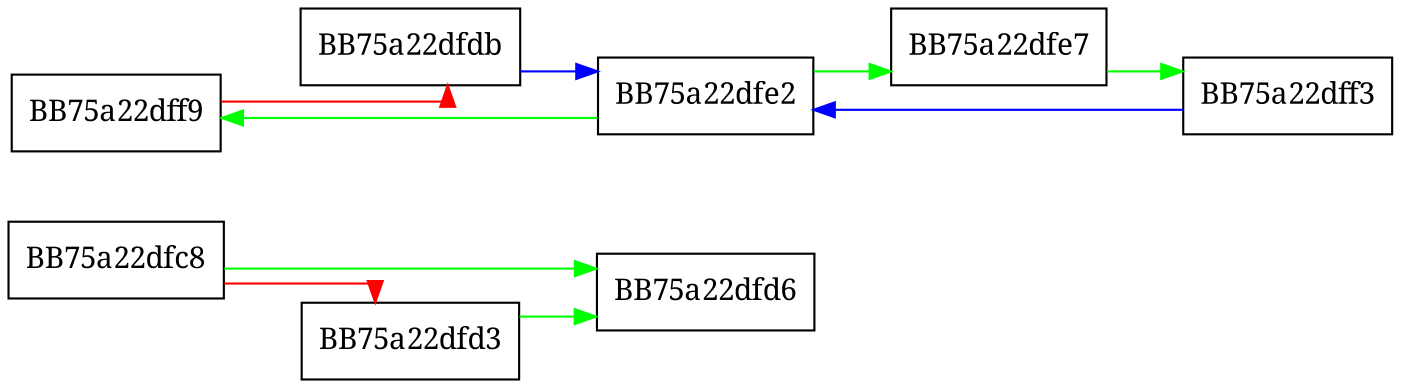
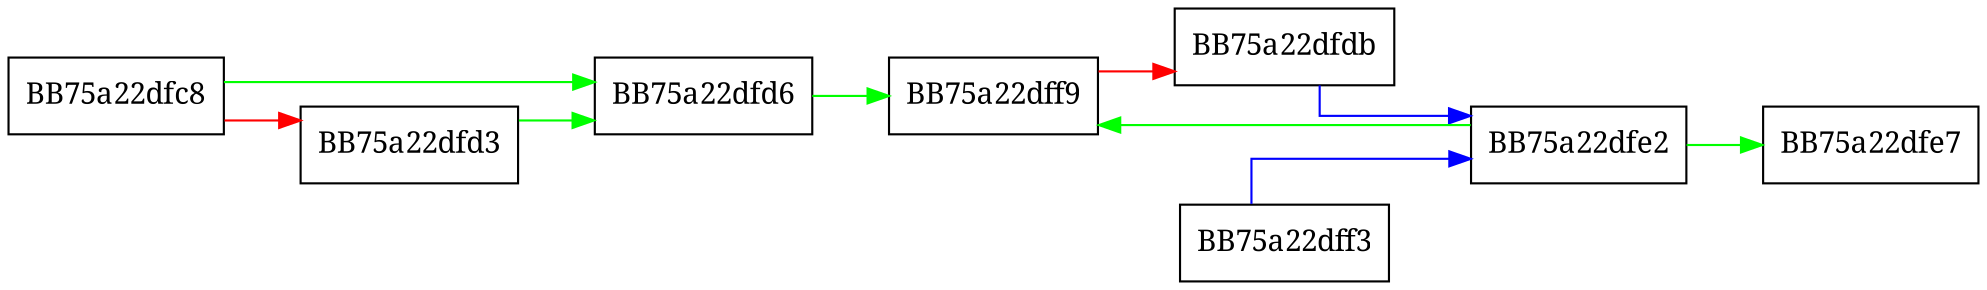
edge "BB75a22dfe7" -> "BB75a22dff3": removed
edge "BB75a22dfd6" -> "BB75a22dff9": added
